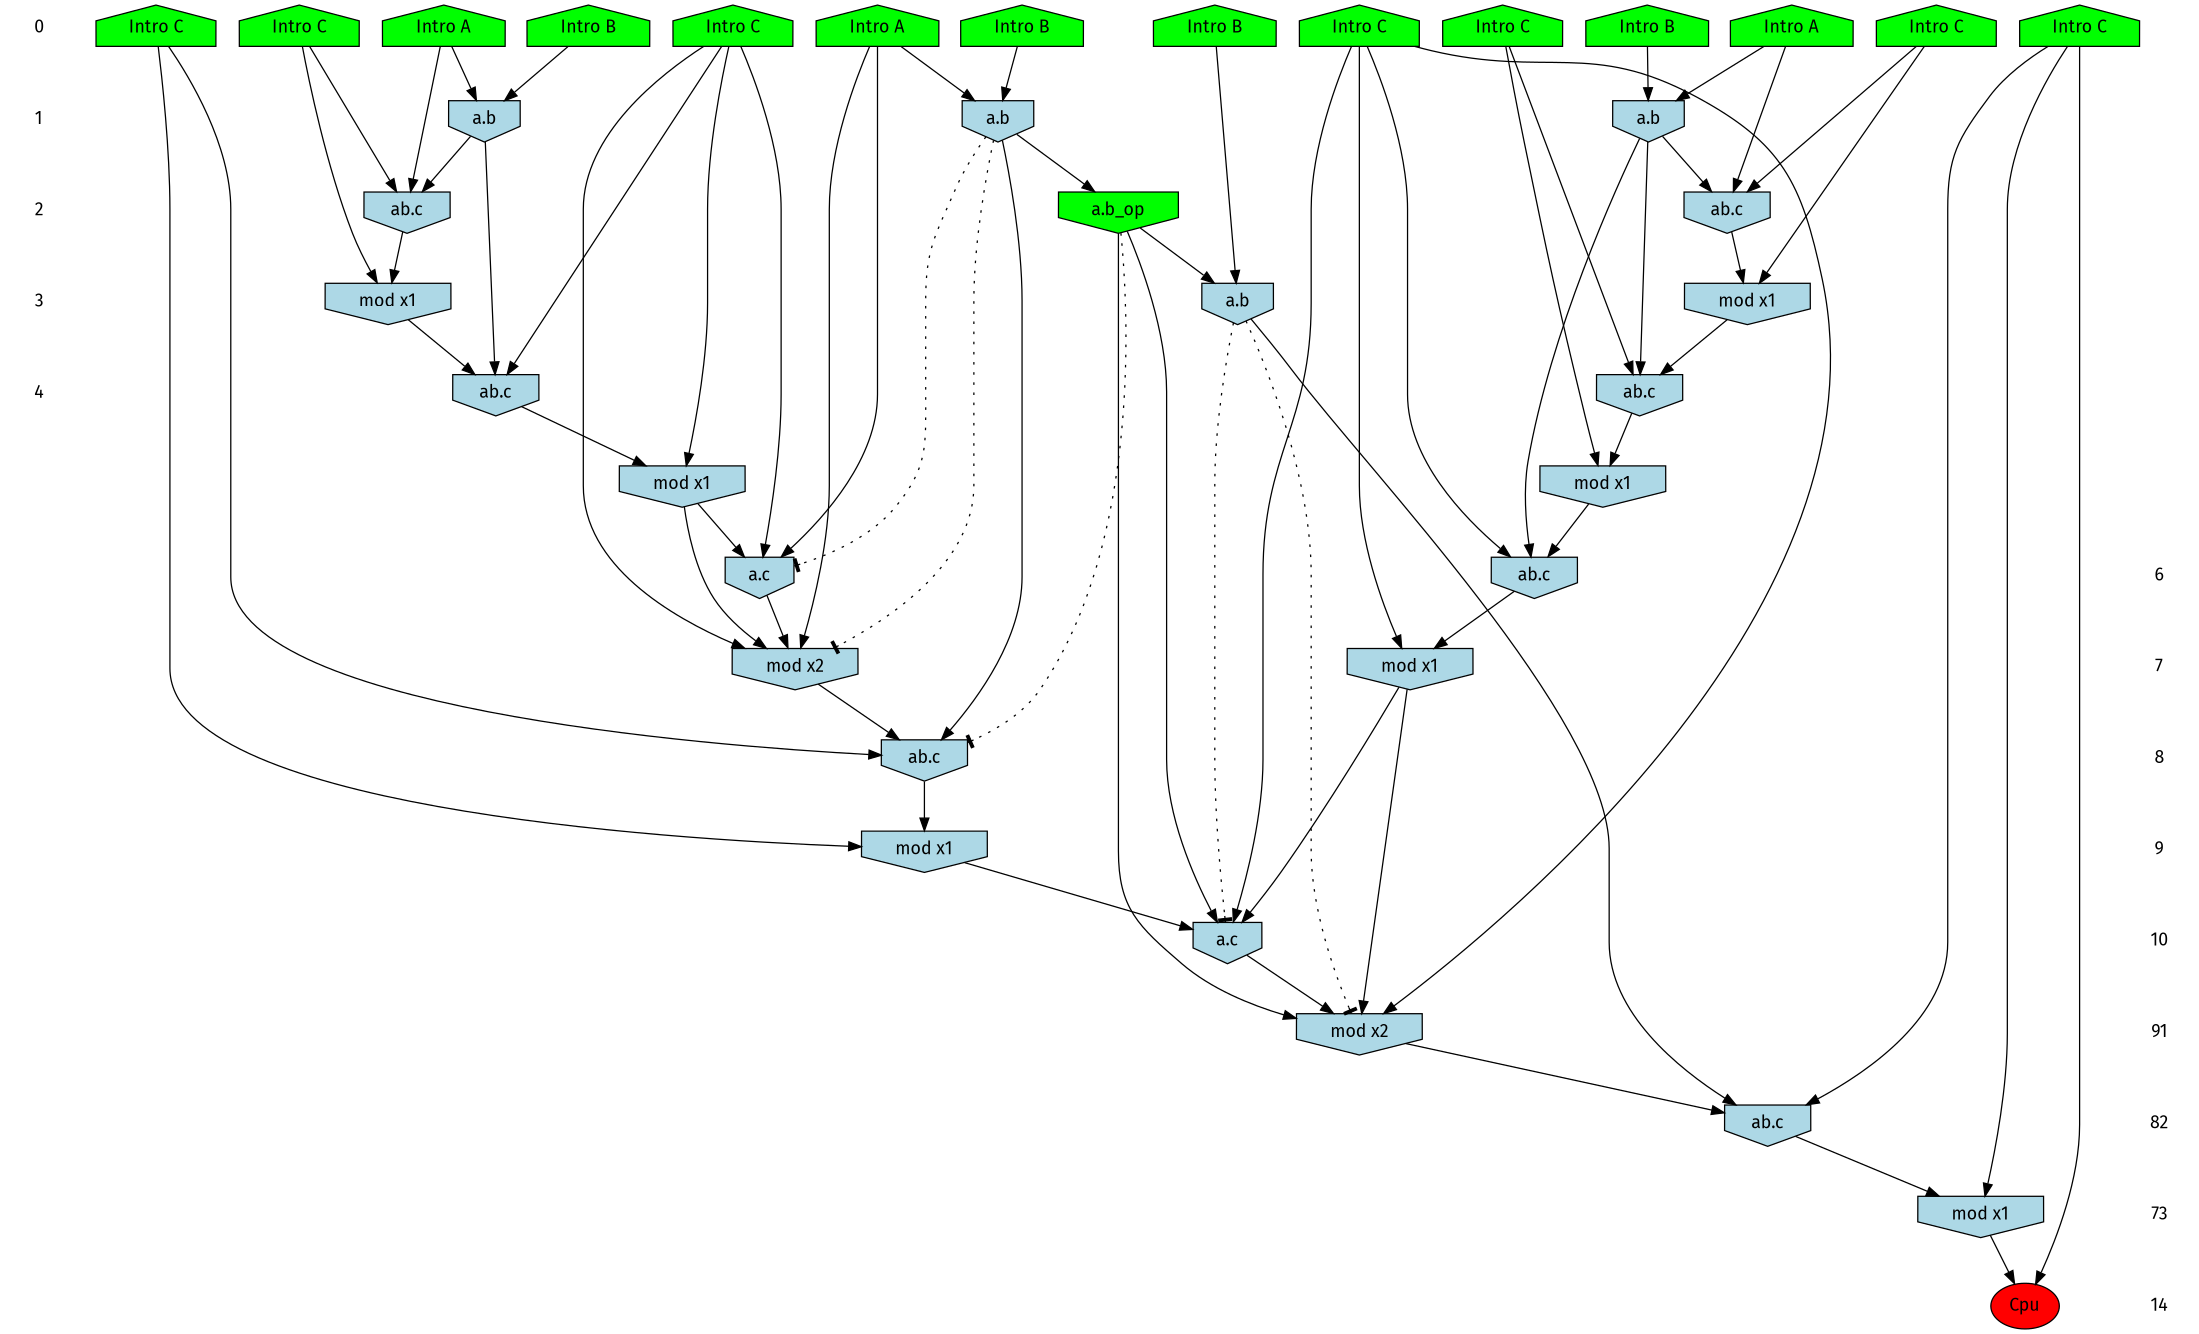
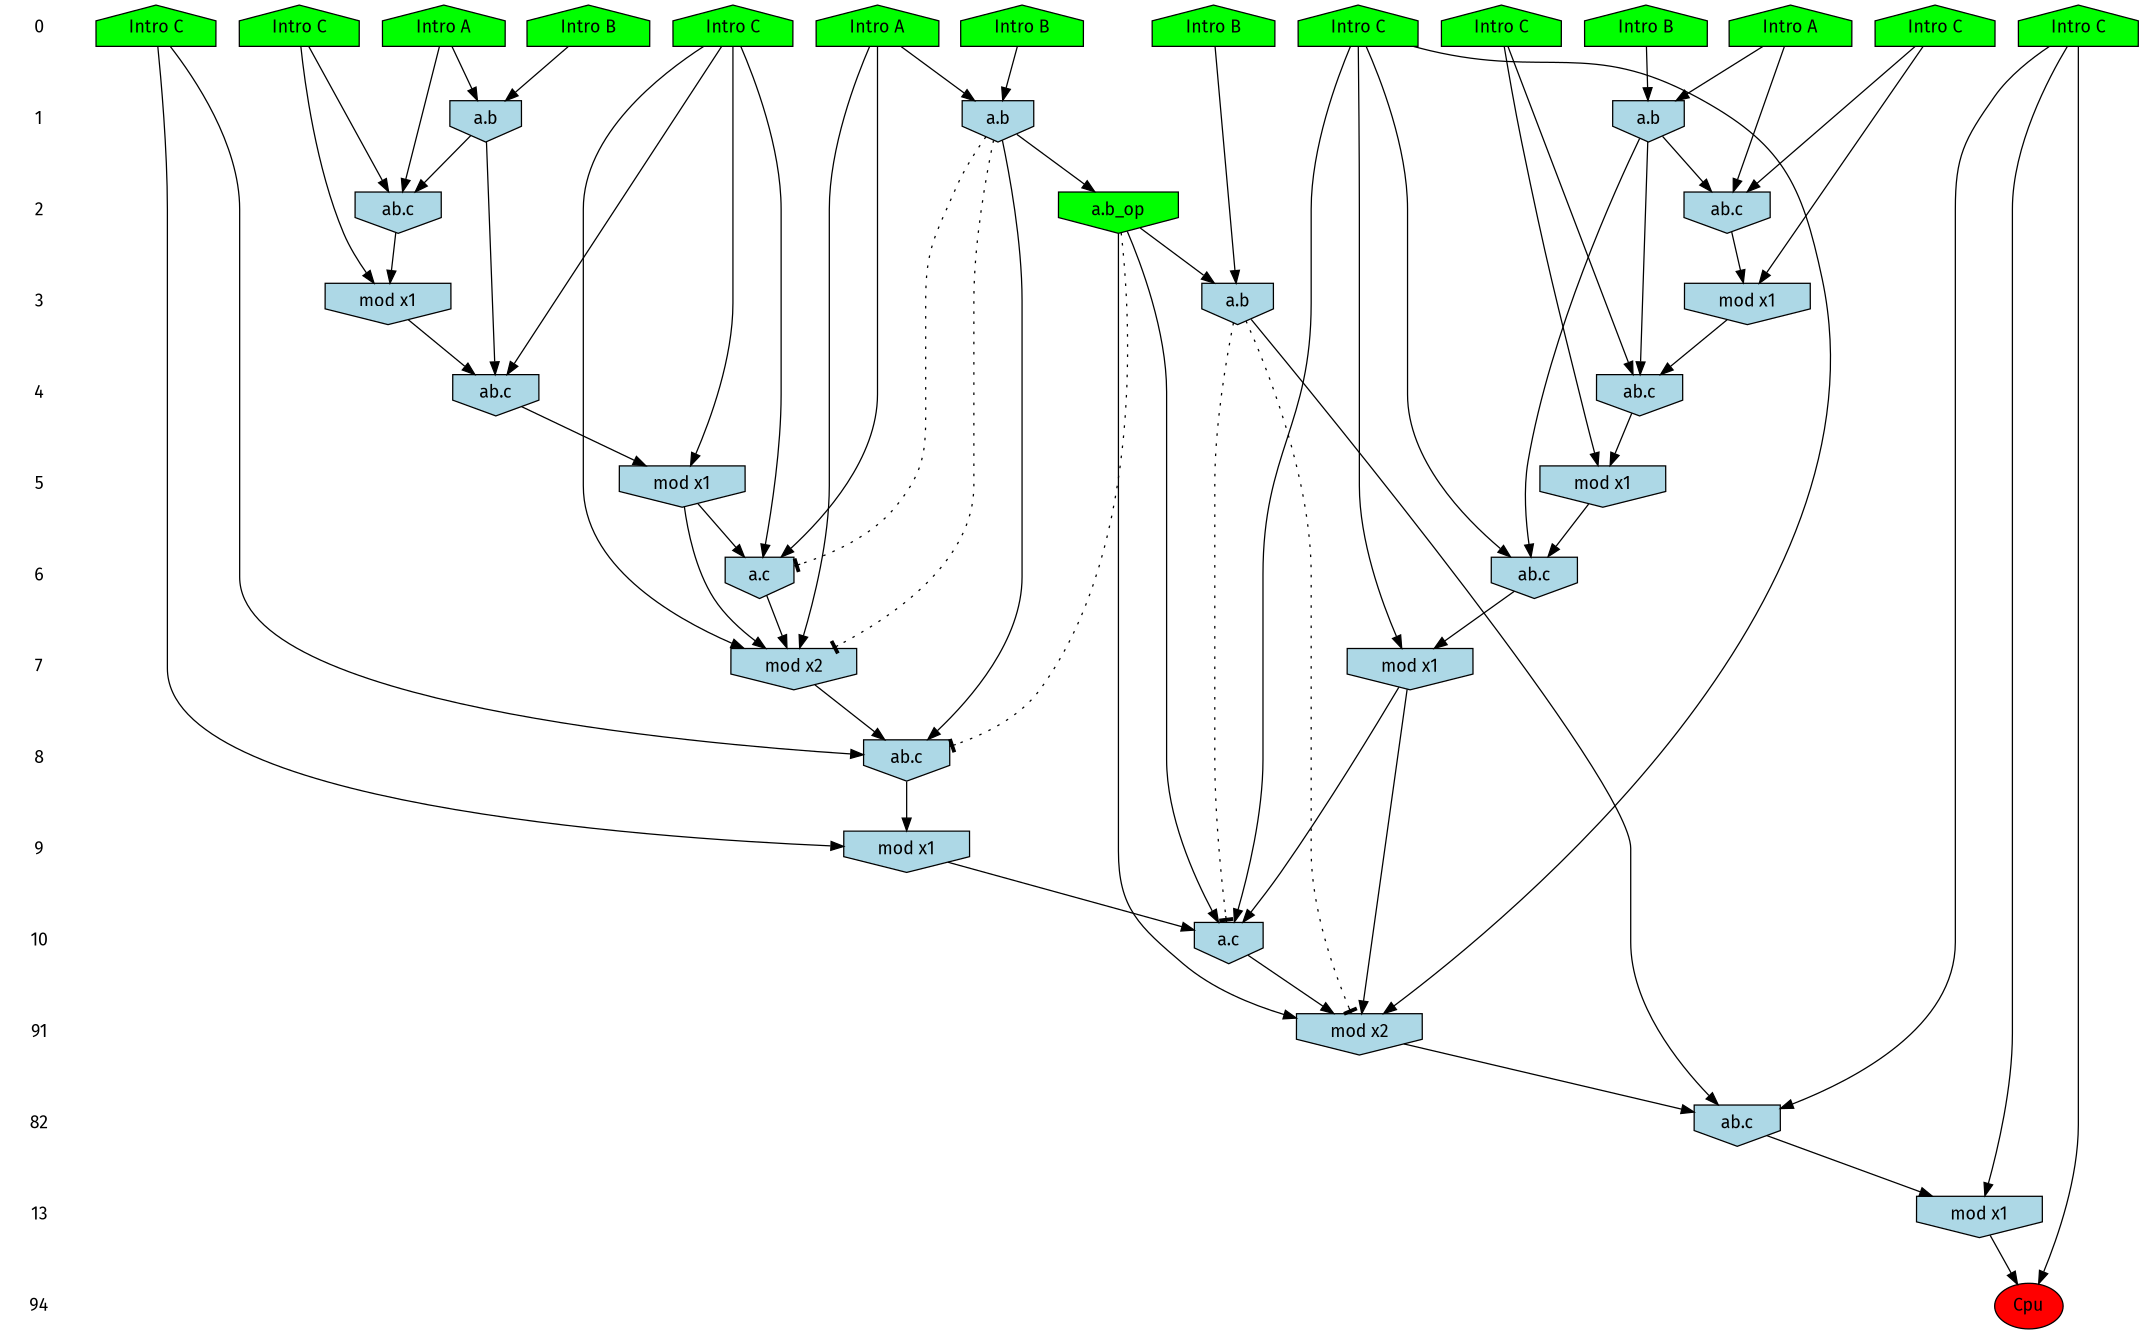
node "5": added
node "73": label "73" -> "13"
node "14": label "14" -> "94"
